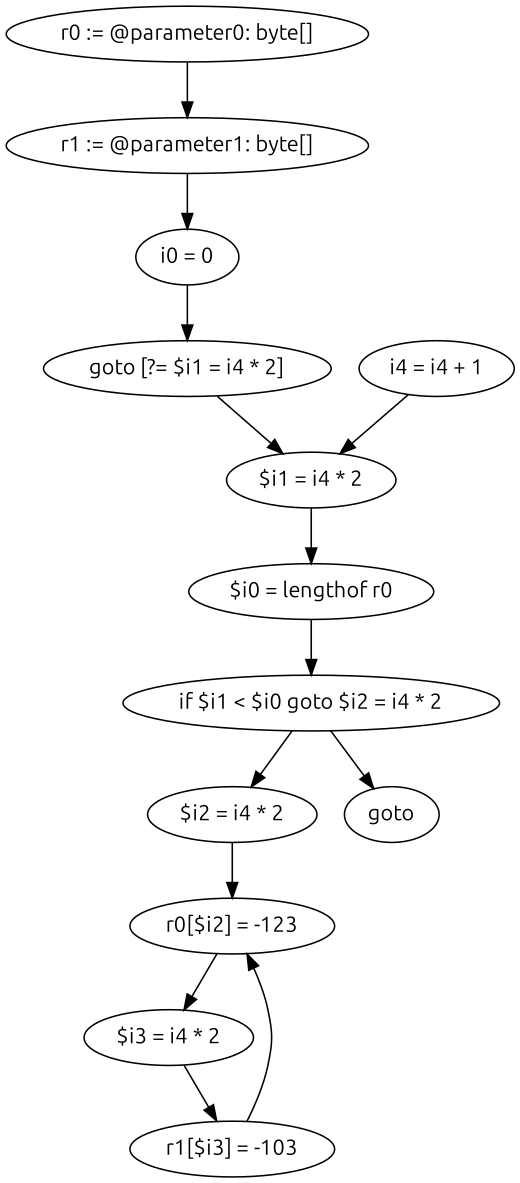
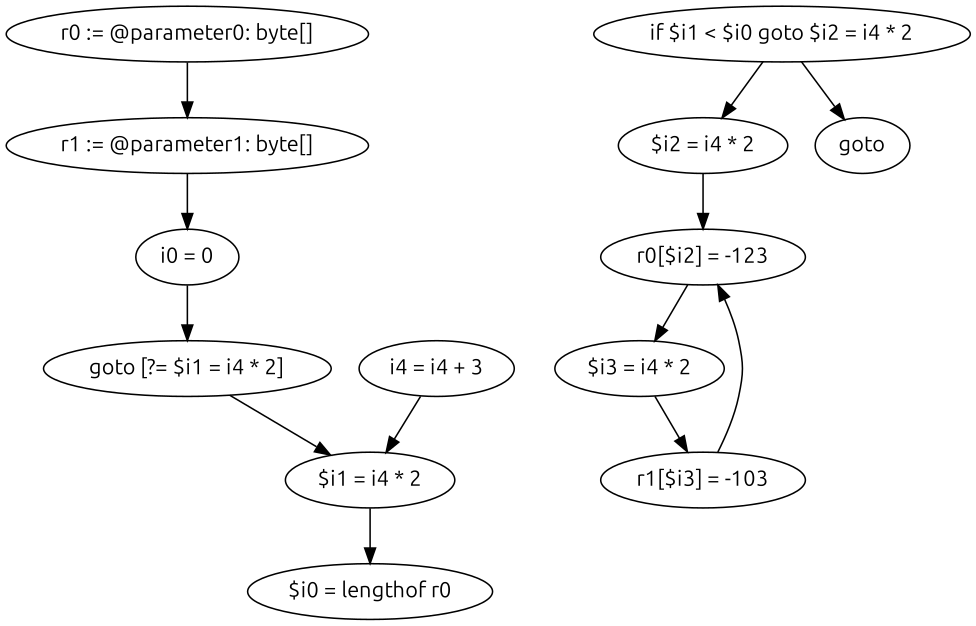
node "i4 = i4 + 1": label "i4 = i4 + 1" -> "i4 = i4 + 3"
edge "$i0 = lengthof r0" -> "if $i1 < $i0 goto $i2 = i4 * 2": removed
